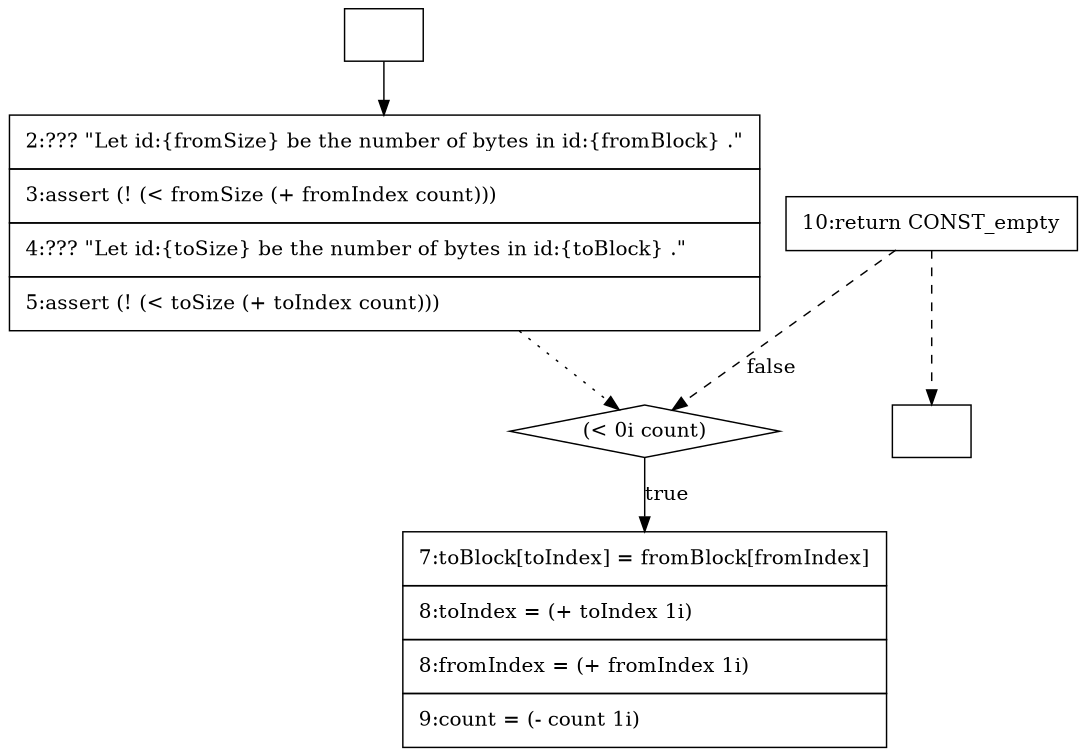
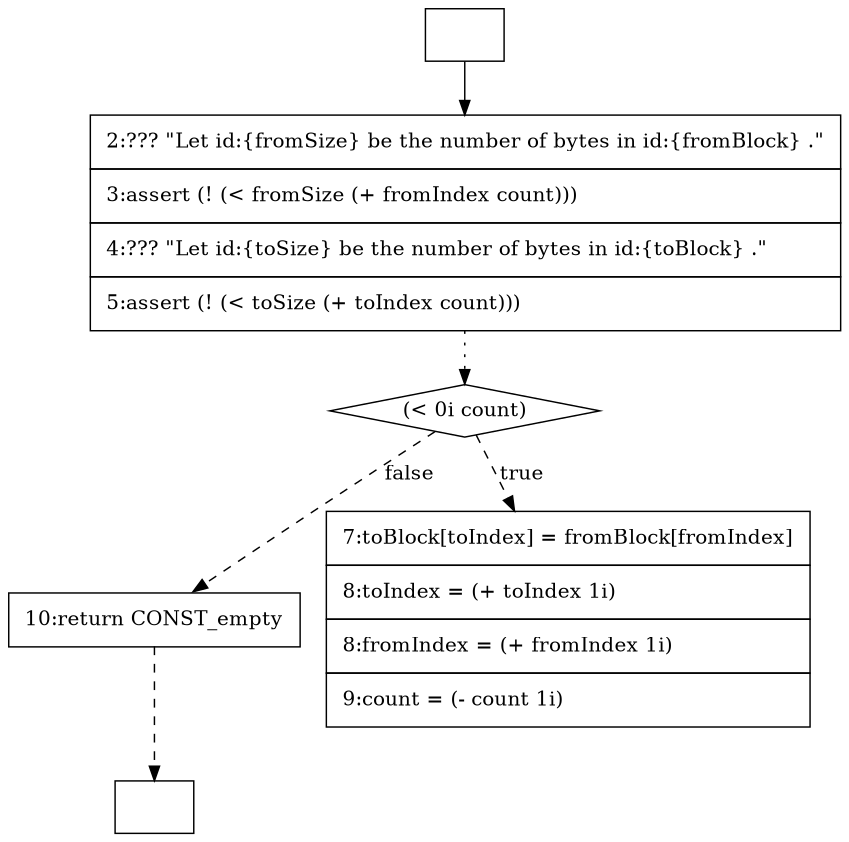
edge "10:return CONST_empty" -> "(< 0i count)": reversed
edge "(< 0i count)" -> "7:toBlock[toIndex] = fromBlock[fromIndex]": style solid -> dashed
